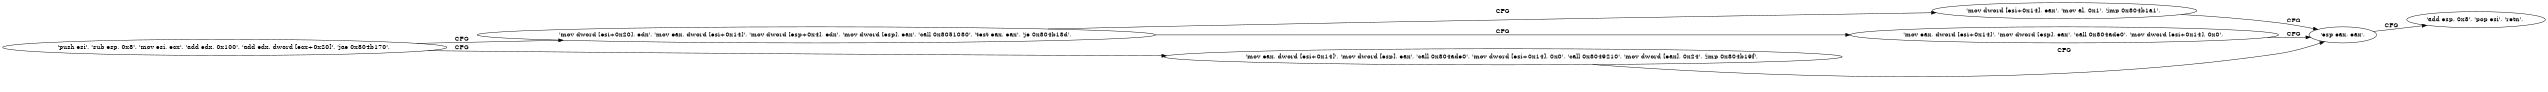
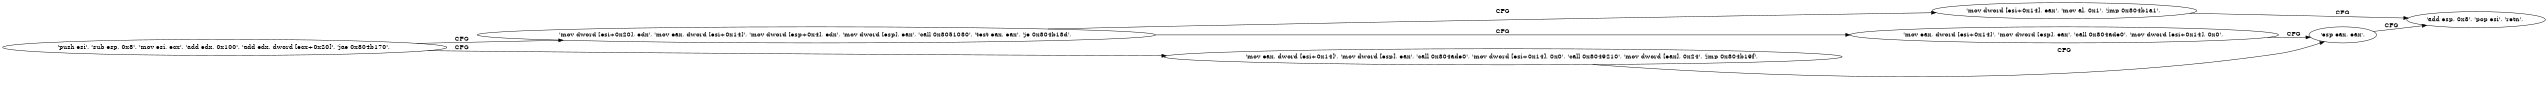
edge "'mov dword [esi+0x14], eax', 'mov al, 0x1', 'jmp 0x804b1a1'," -> "'esp eax, eax',": now "'mov dword [esi+0x14], eax', 'mov al, 0x1', 'jmp 0x804b1a1'," -> "'add esp, 0x8', 'pop esi', 'retn',"
